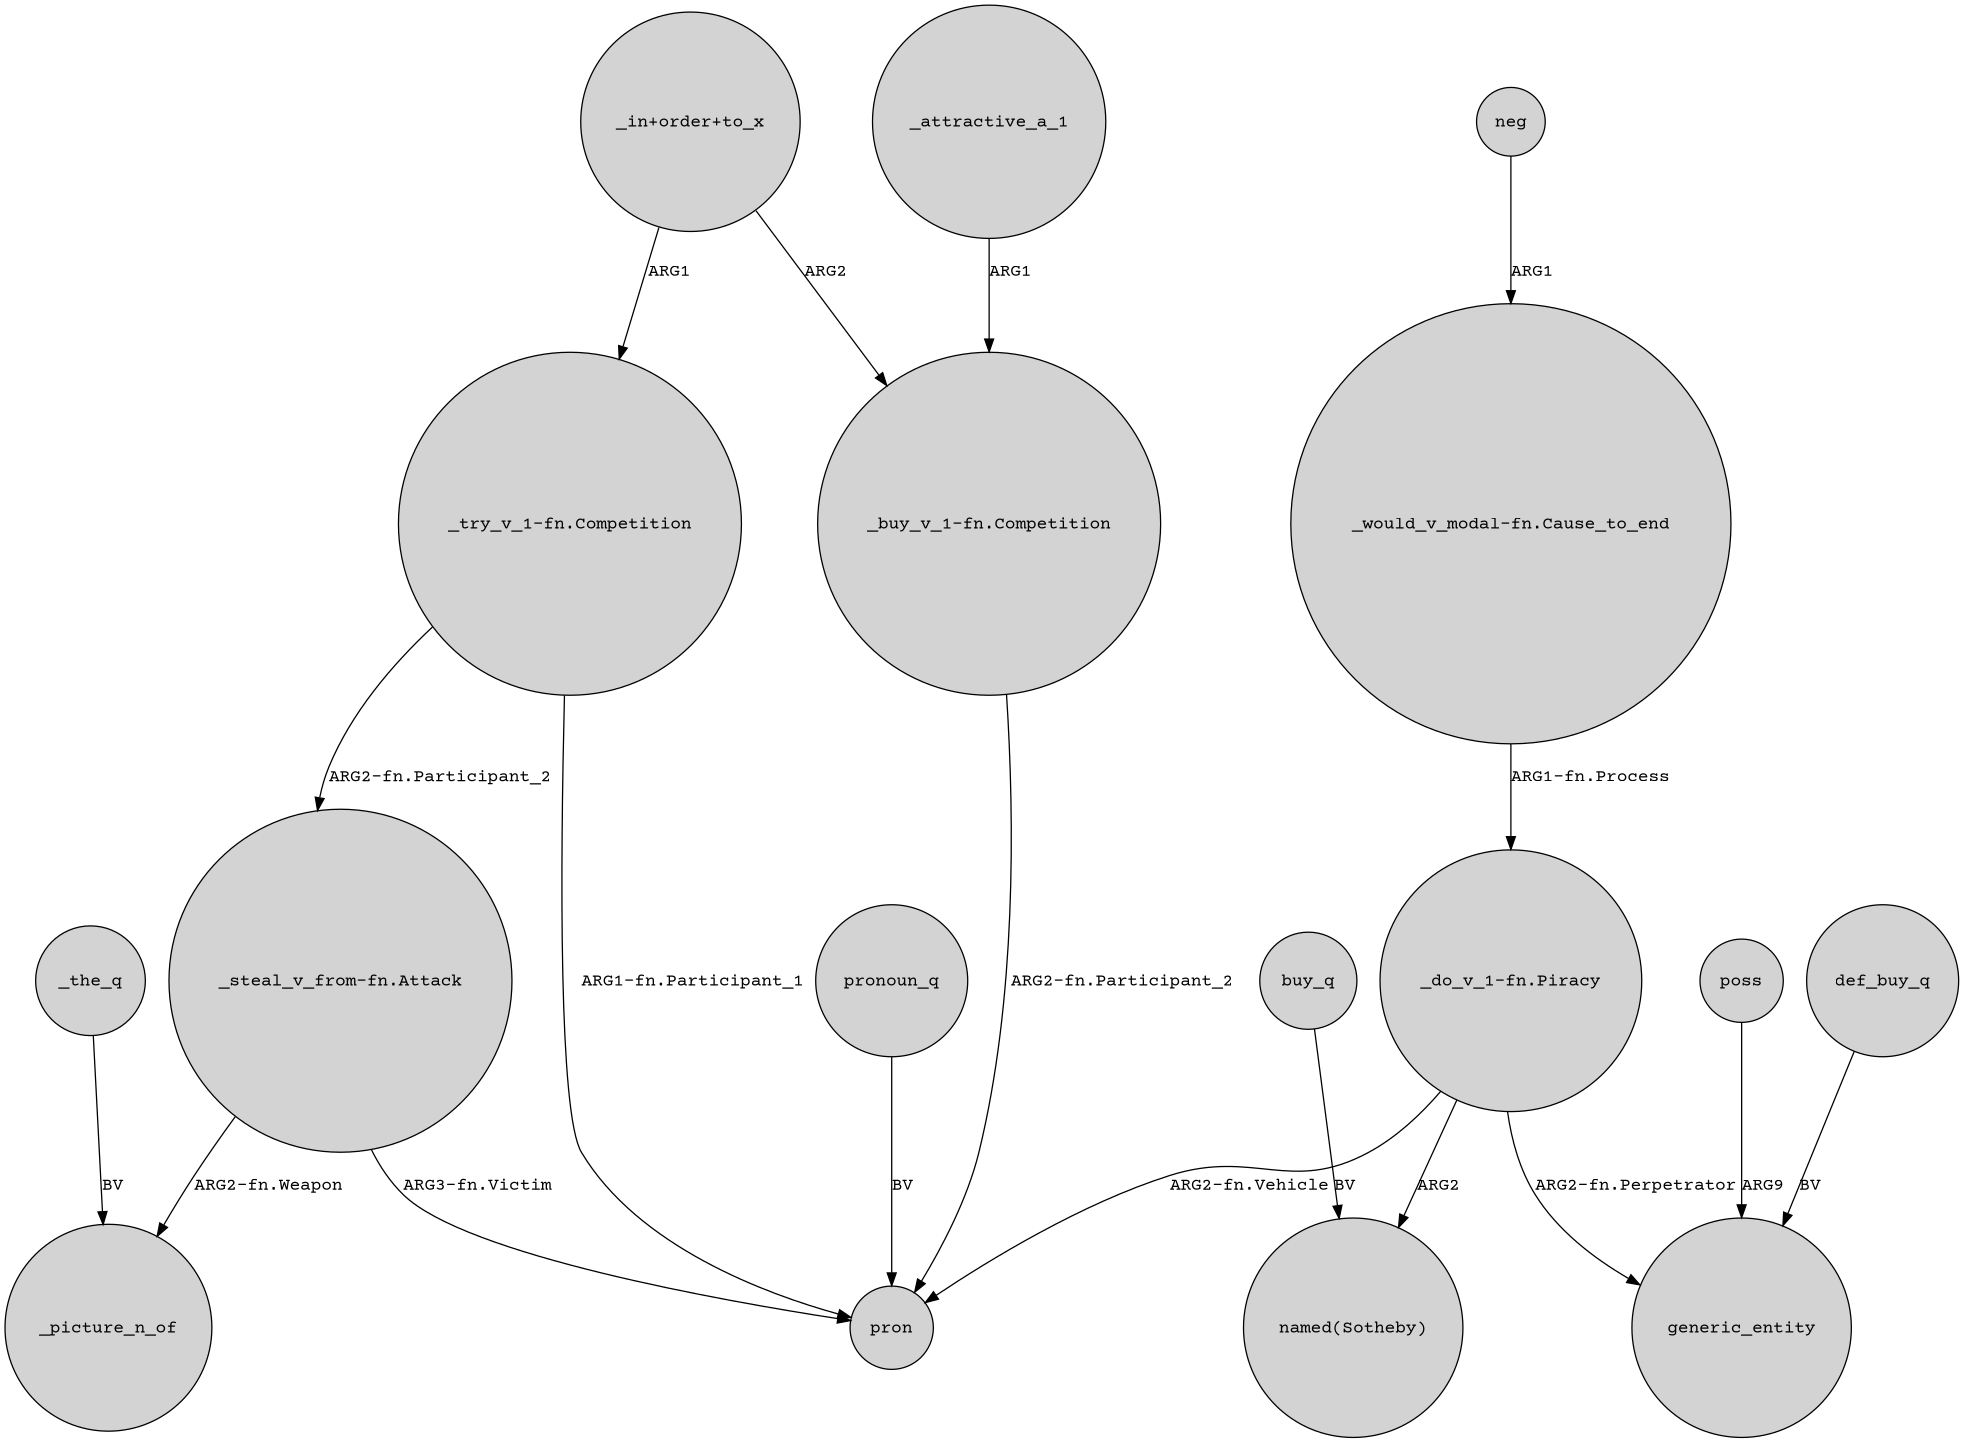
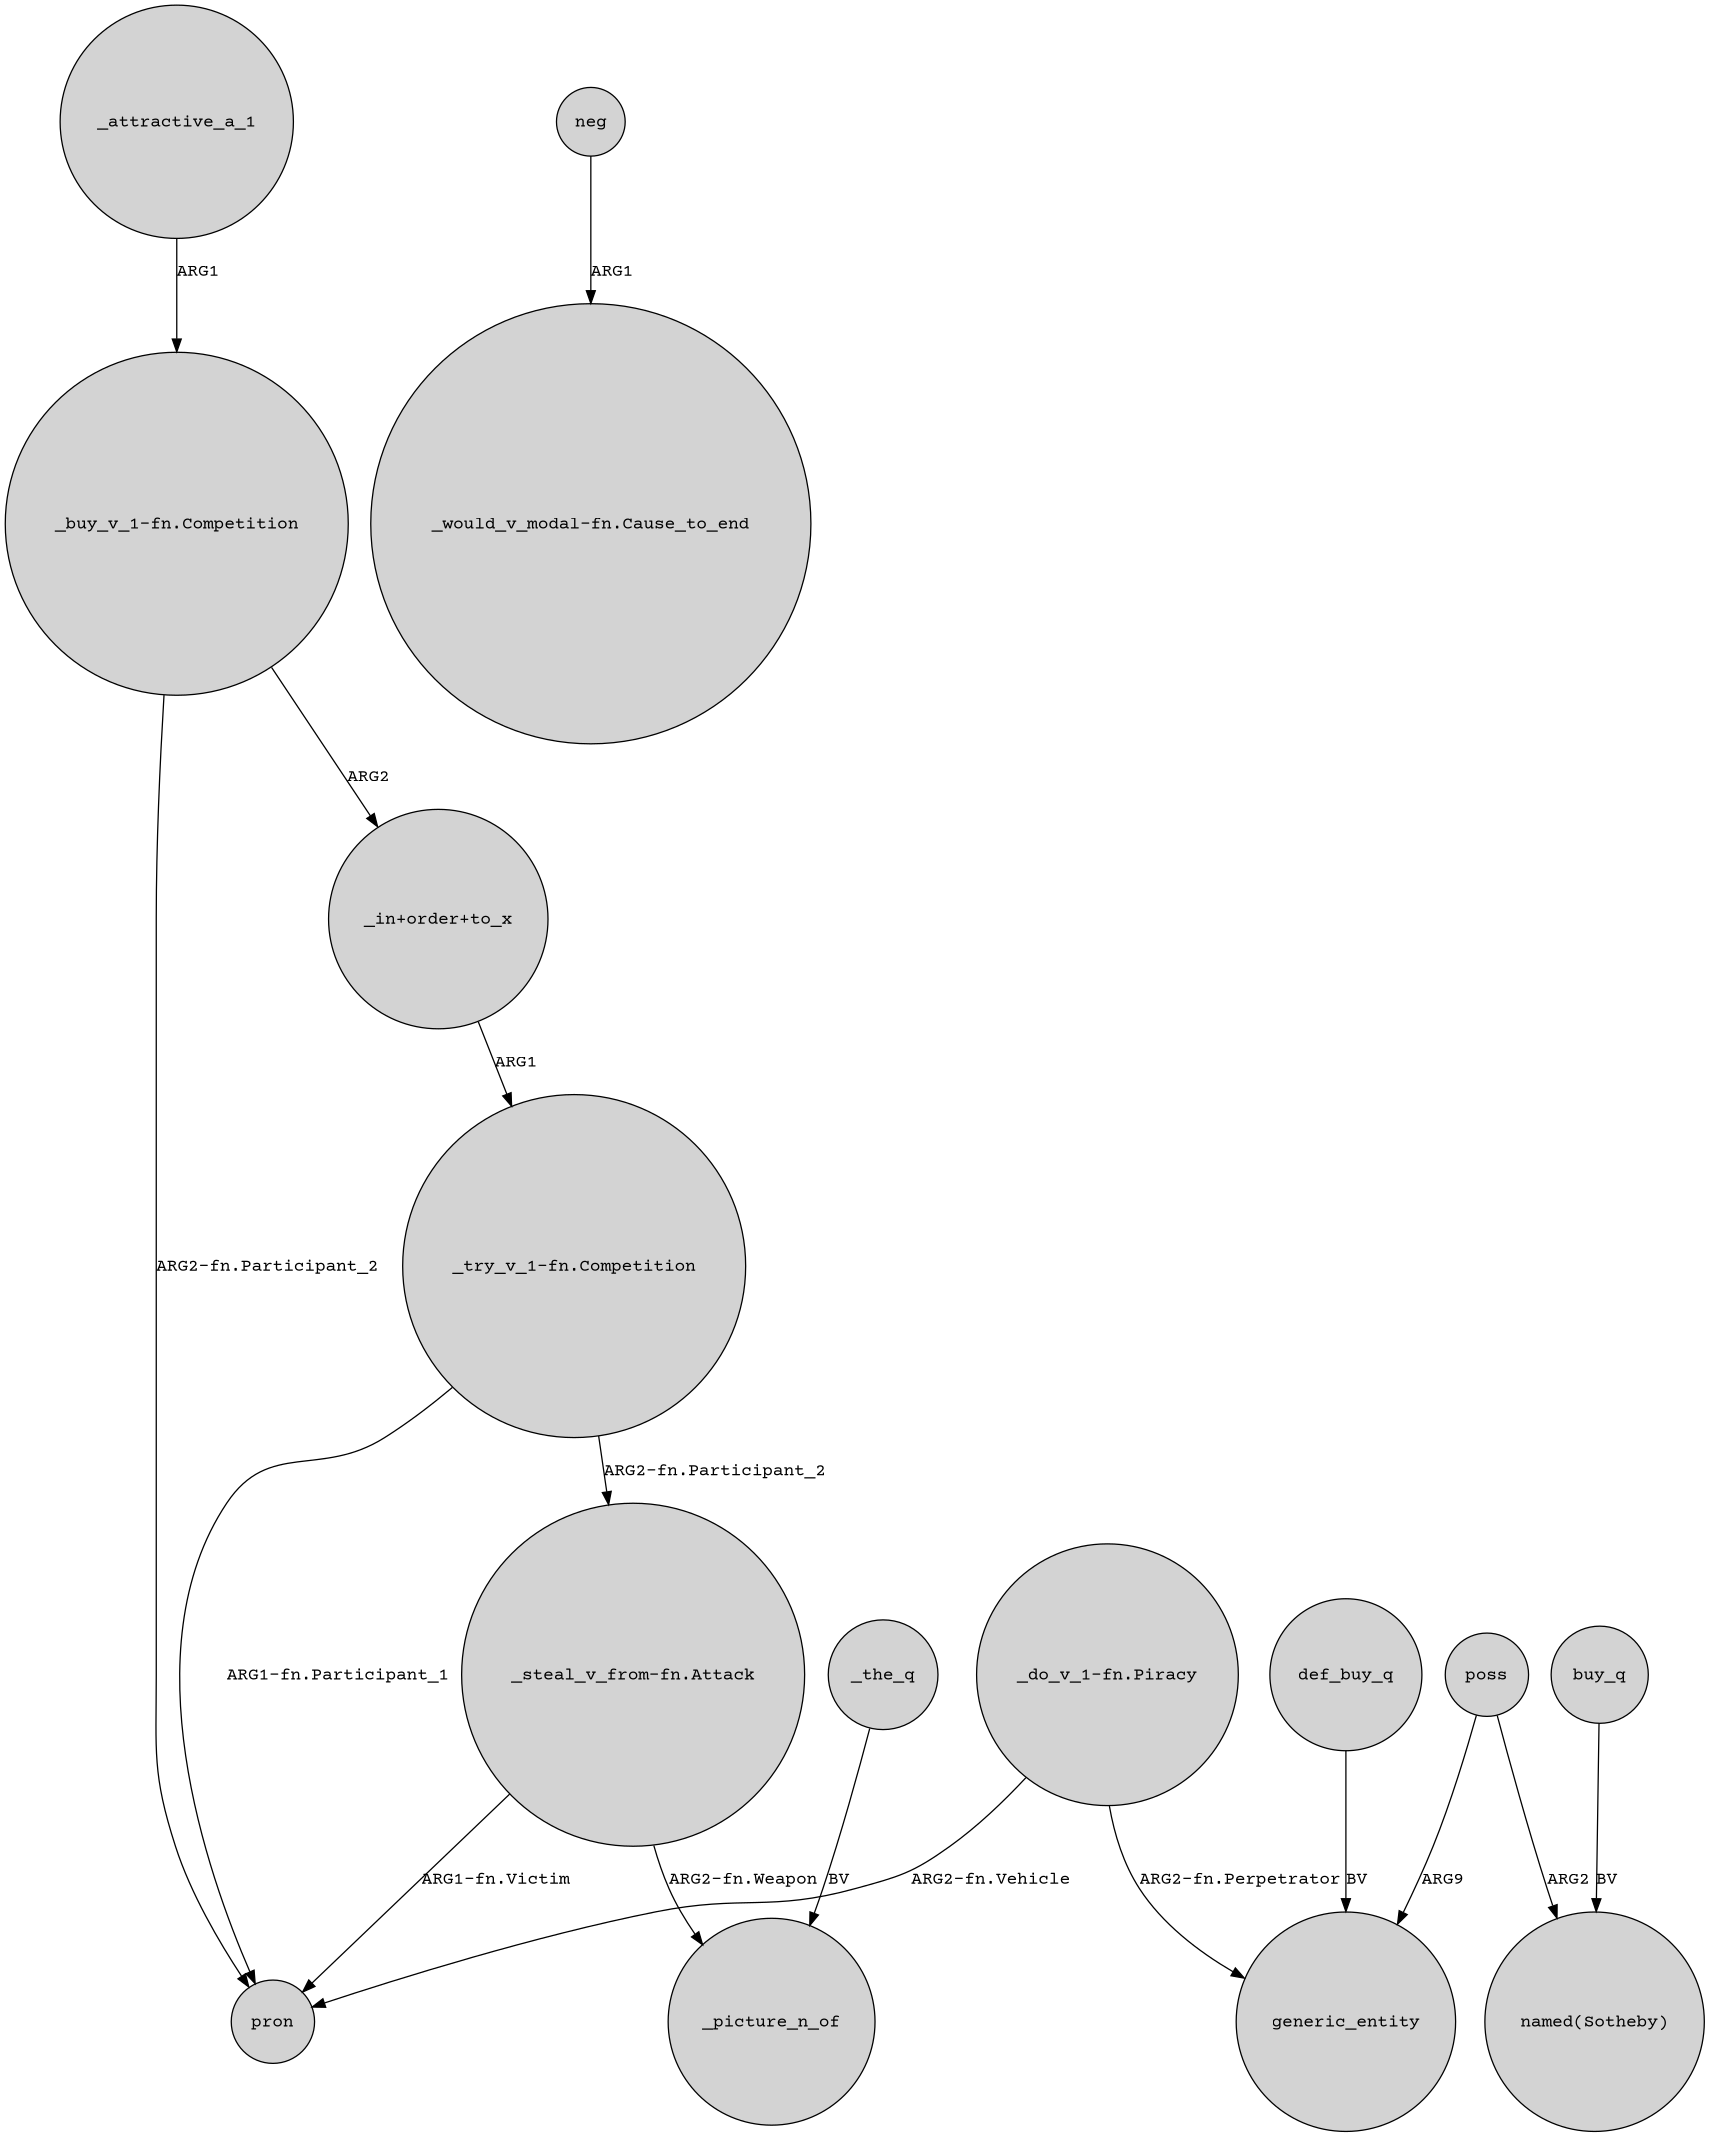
edge "_in+order+to_x" -> "_buy_v_1-fn.Competition": reversed
edge "_would_v_modal-fn.Cause_to_end" -> "_do_v_1-fn.Piracy": removed, label "ARG1-fn.Process"
node "pronoun_q": removed
edge "_do_v_1-fn.Piracy" -> "named(Sotheby)": now "poss" -> "named(Sotheby)"
edge "_steal_v_from-fn.Attack" -> "pron": label "ARG3-fn.Victim" -> "ARG1-fn.Victim"
